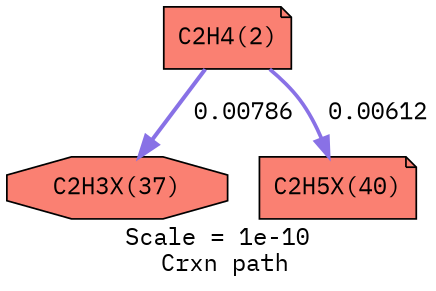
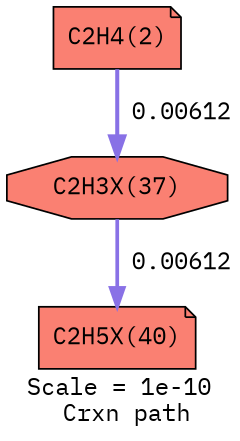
edge "C2H4(2)" -> "C2H5X(40)": now "C2H3X(37)" -> "C2H5X(40)"
edge "C2H4(2)" -> "C2H3X(37)": label " 0.00786" -> " 0.00612"
